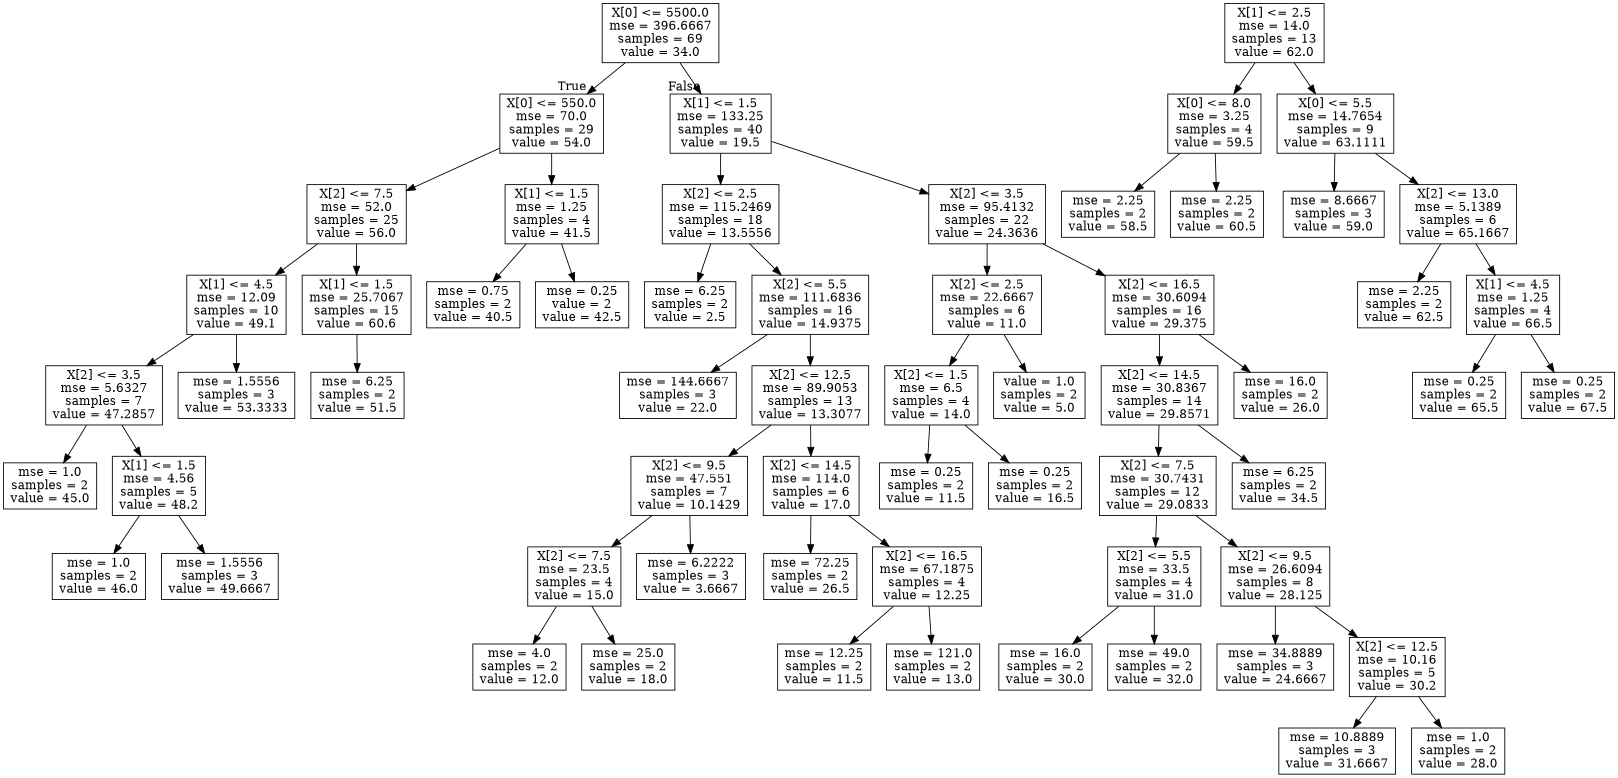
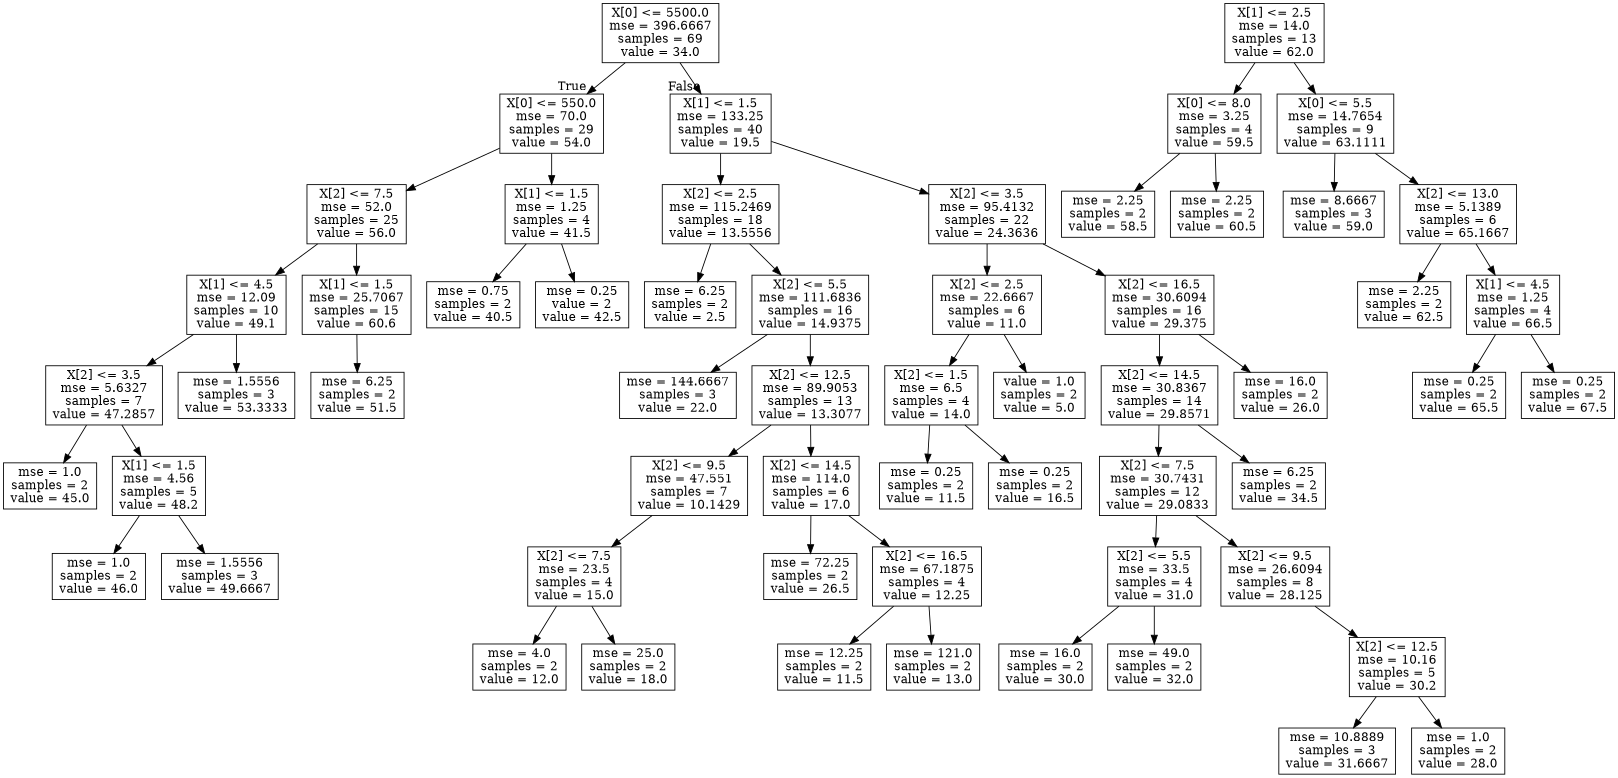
node "mse = 6.2222 samples = 3 value = 3.6667": removed
node "mse = 34.8889 samples = 3 value = 24.6667": removed
